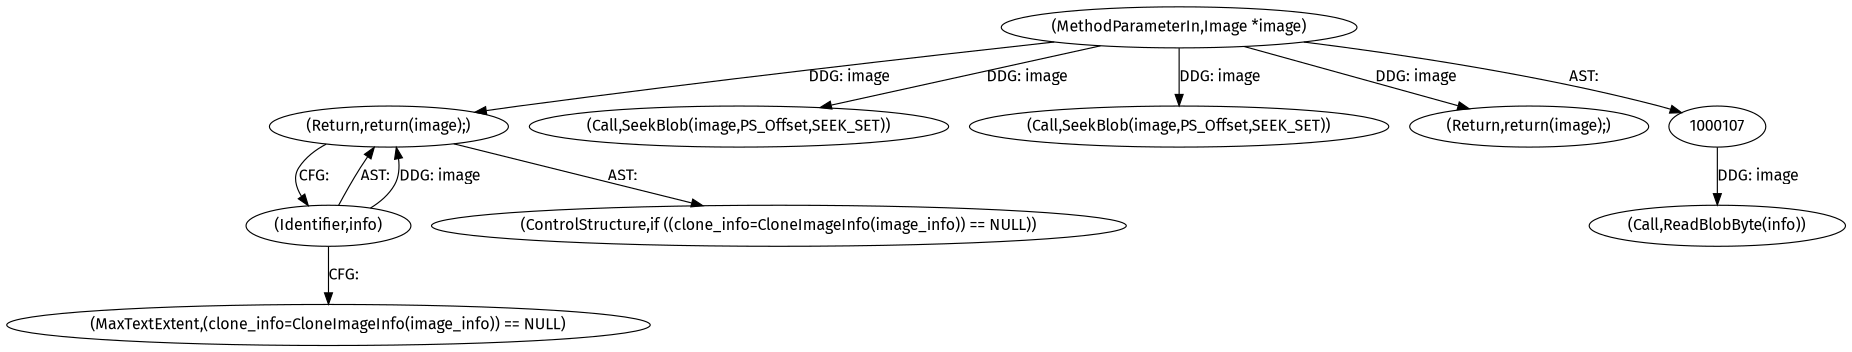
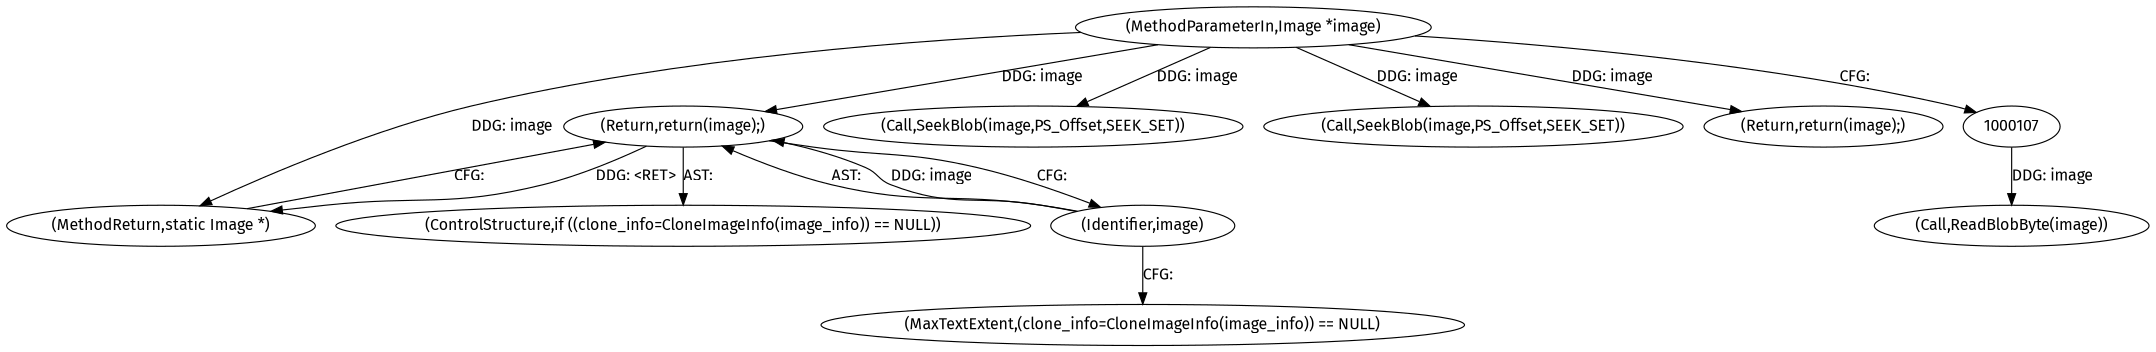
edge "(MethodParameterIn,Image *image)" -> "1000107": label "AST: " -> "CFG: "
node "(MethodReturn,static Image *)": added
node "(Identifier,info)": label "(Identifier,info)" -> "(Identifier,image)"
node "(Call,ReadBlobByte(info))": label "(Call,ReadBlobByte(info))" -> "(Call,ReadBlobByte(image))"
